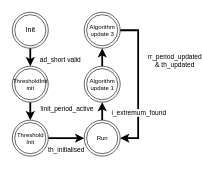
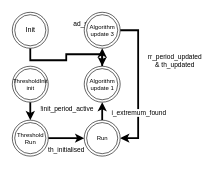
edge "Init" -> "ThresholdInit init": now "Init" -> "Algorithm update 1"
node "ThresholdInit": label "ThresholdInit" -> "ThresholdRun"
